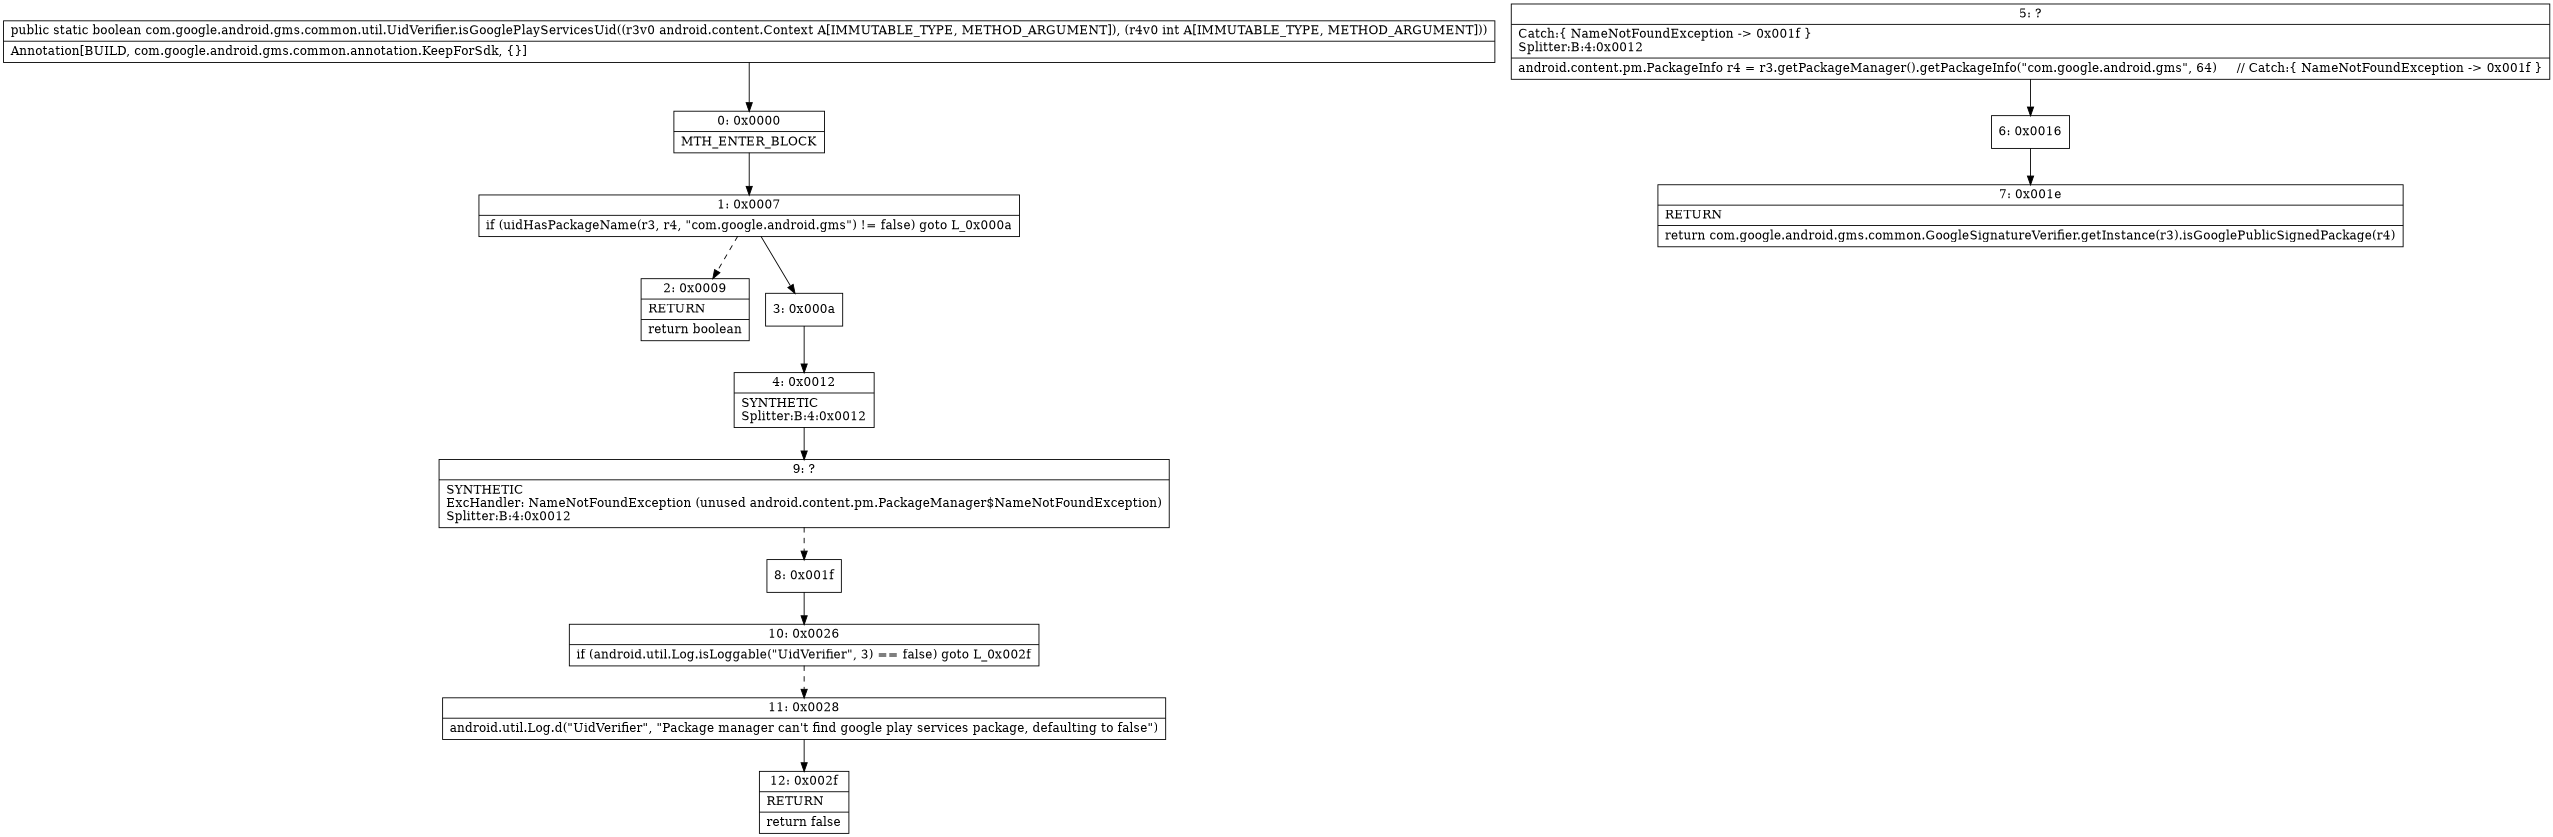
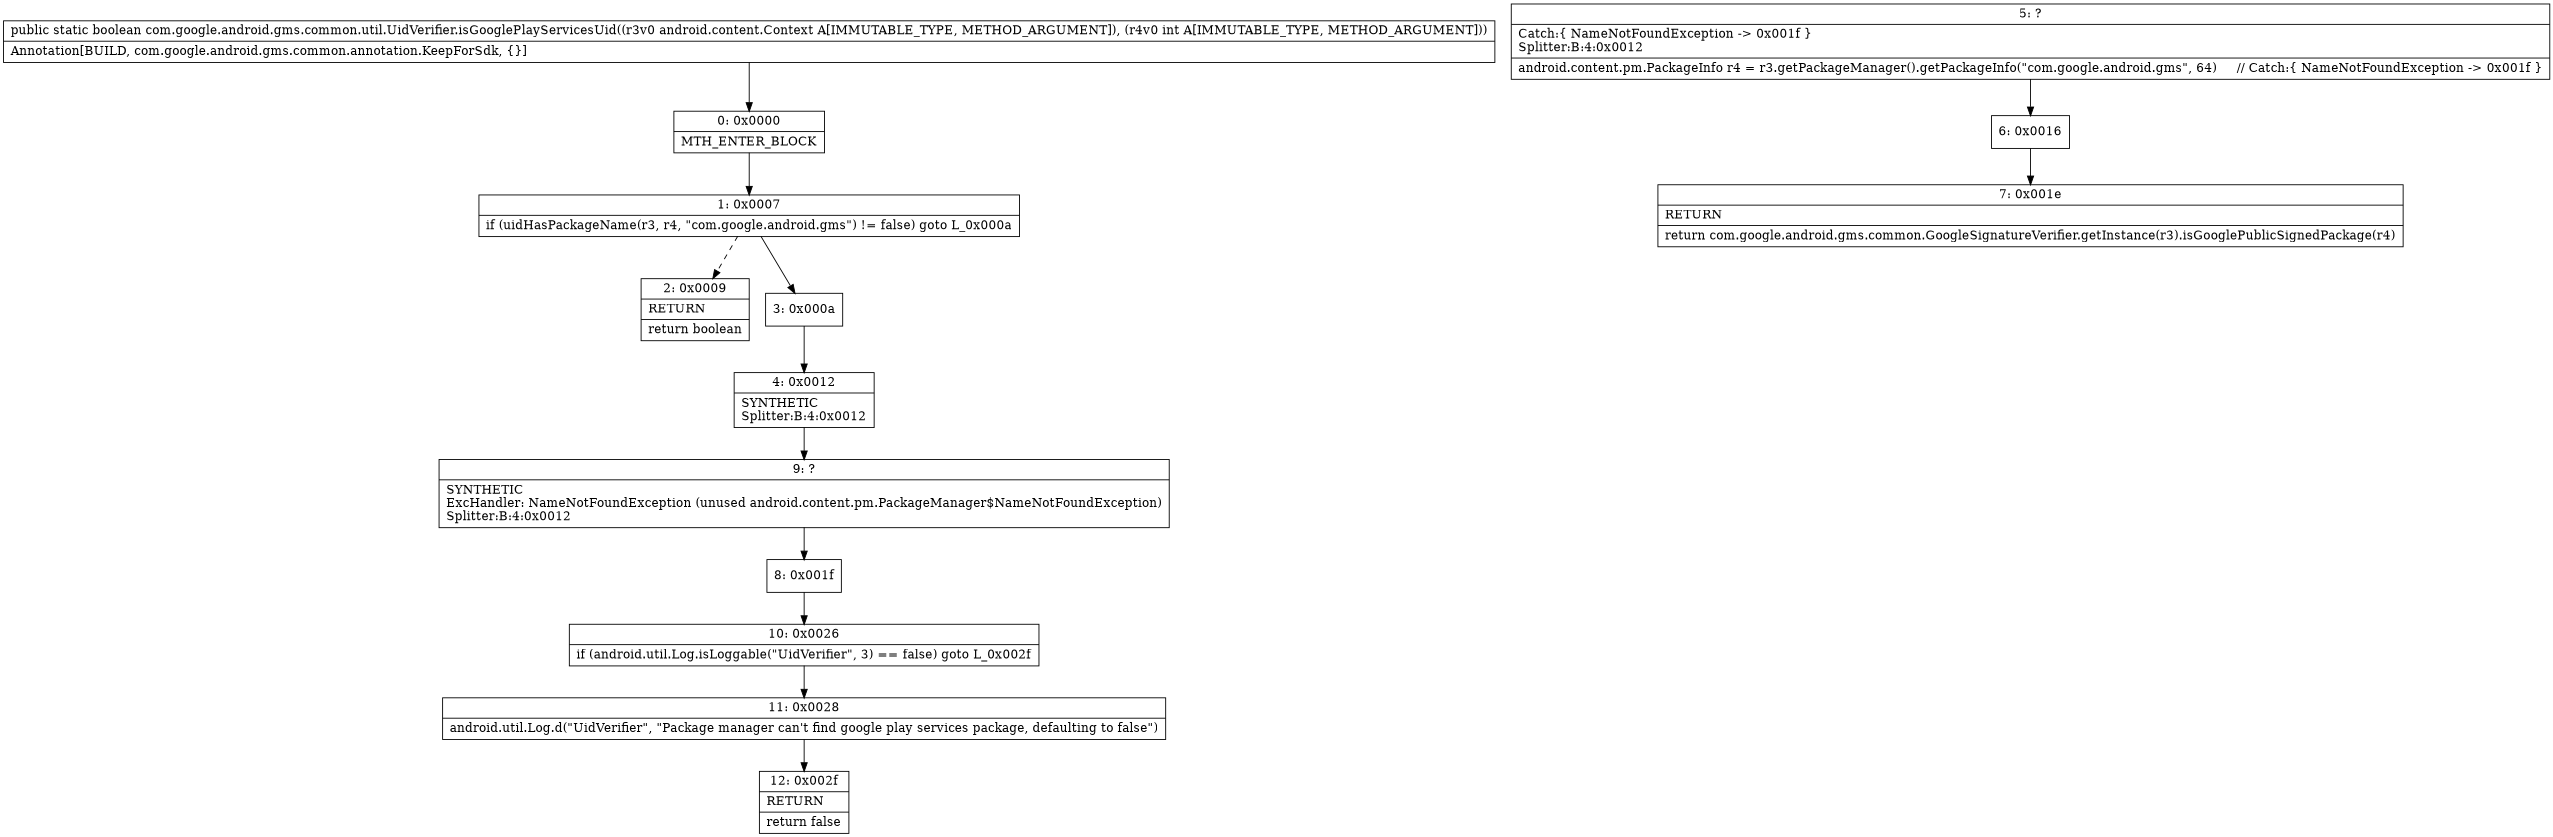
edge "9: ?" -> "8: 0x001f": style dashed -> solid
edge "10: 0x0026" -> "11: 0x0028": style dashed -> solid
